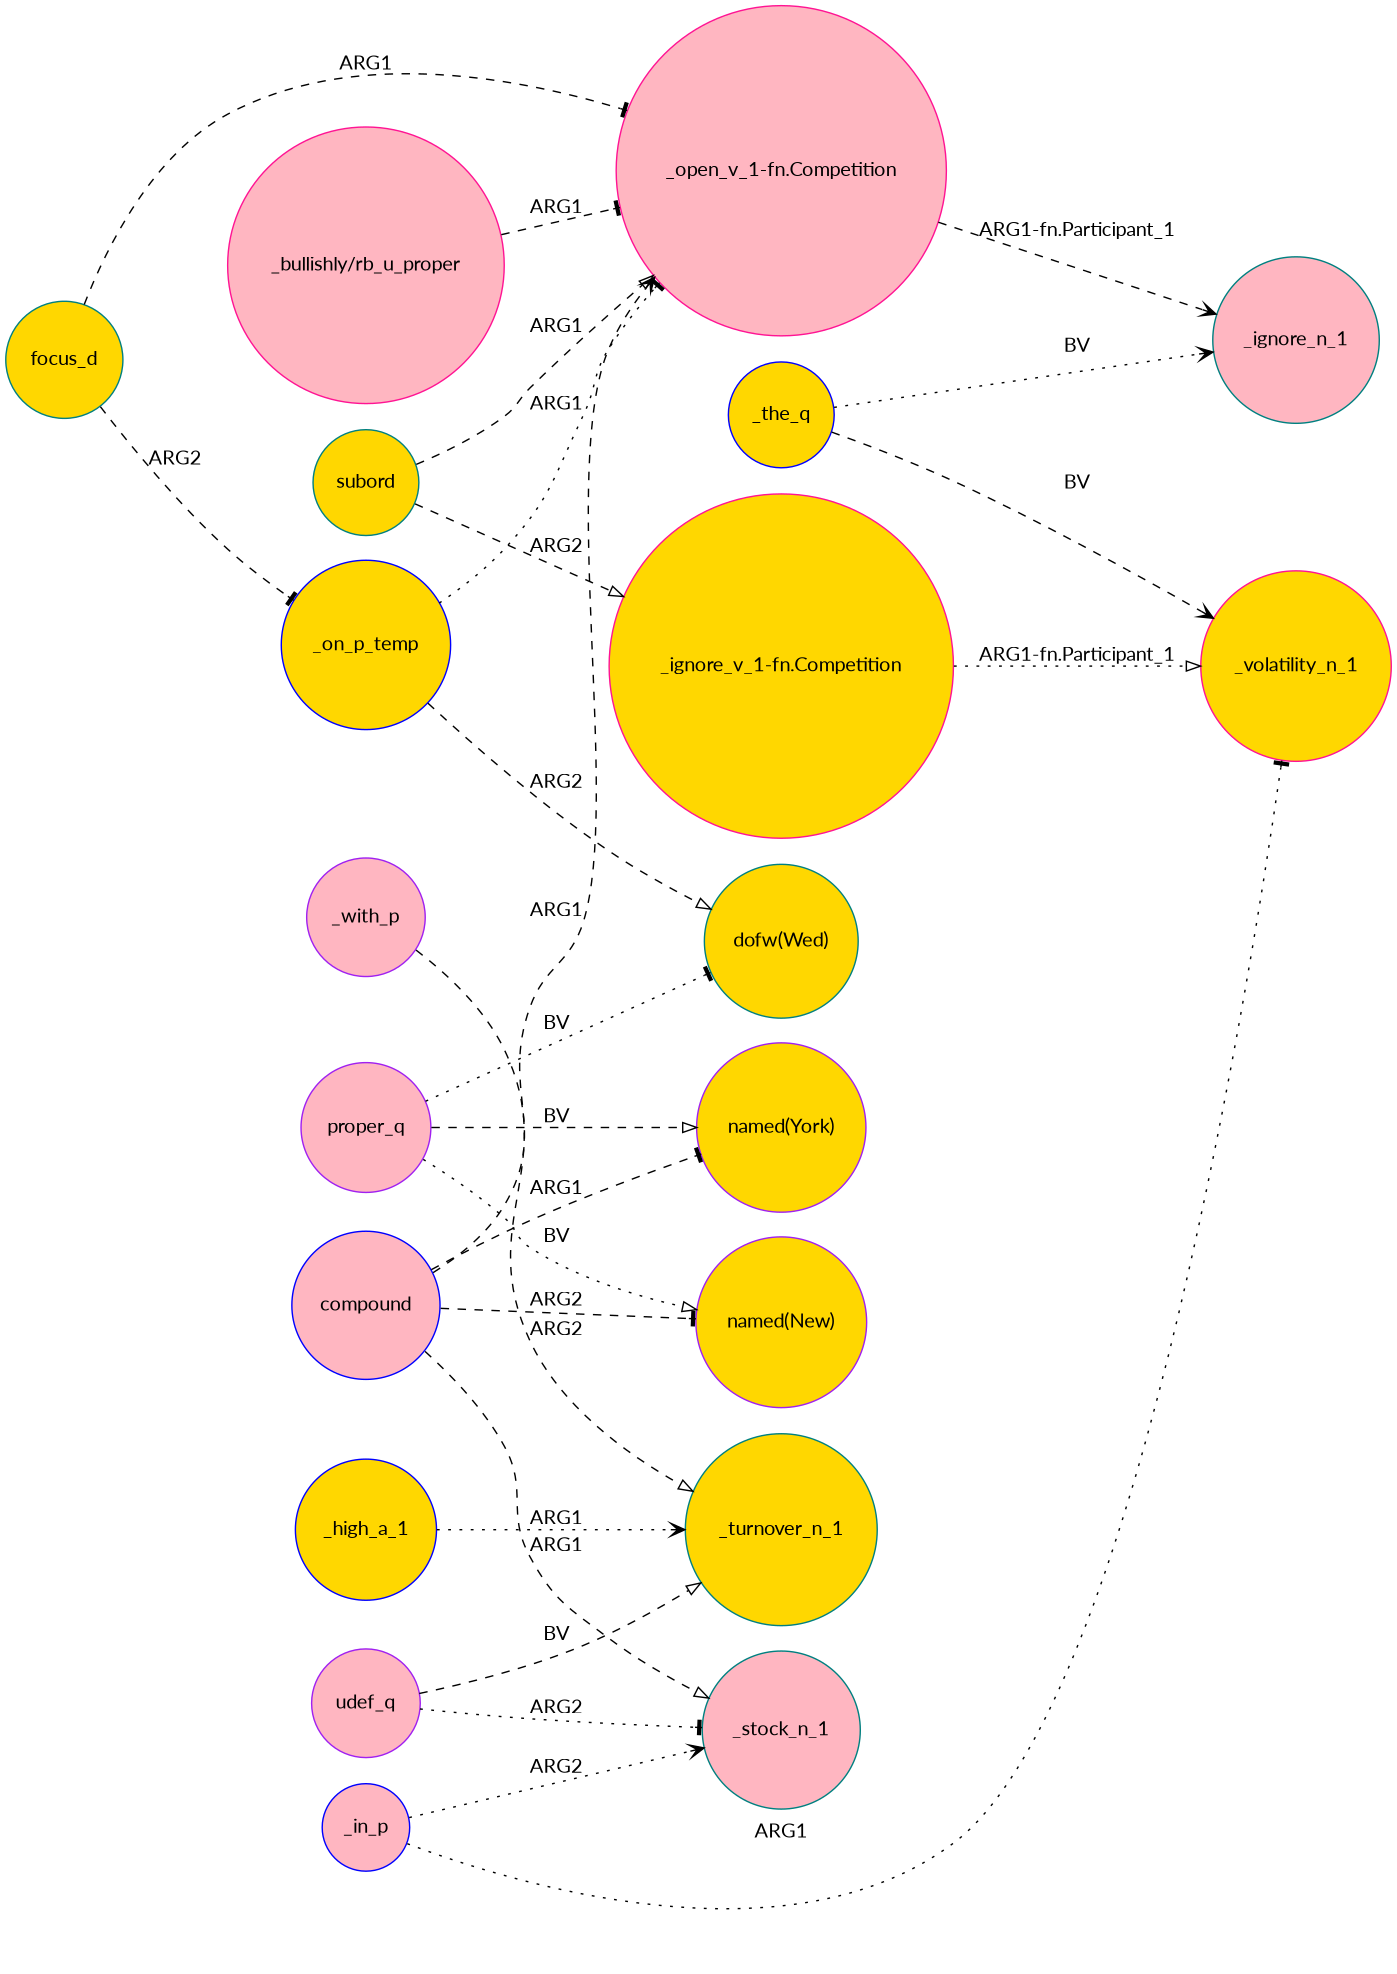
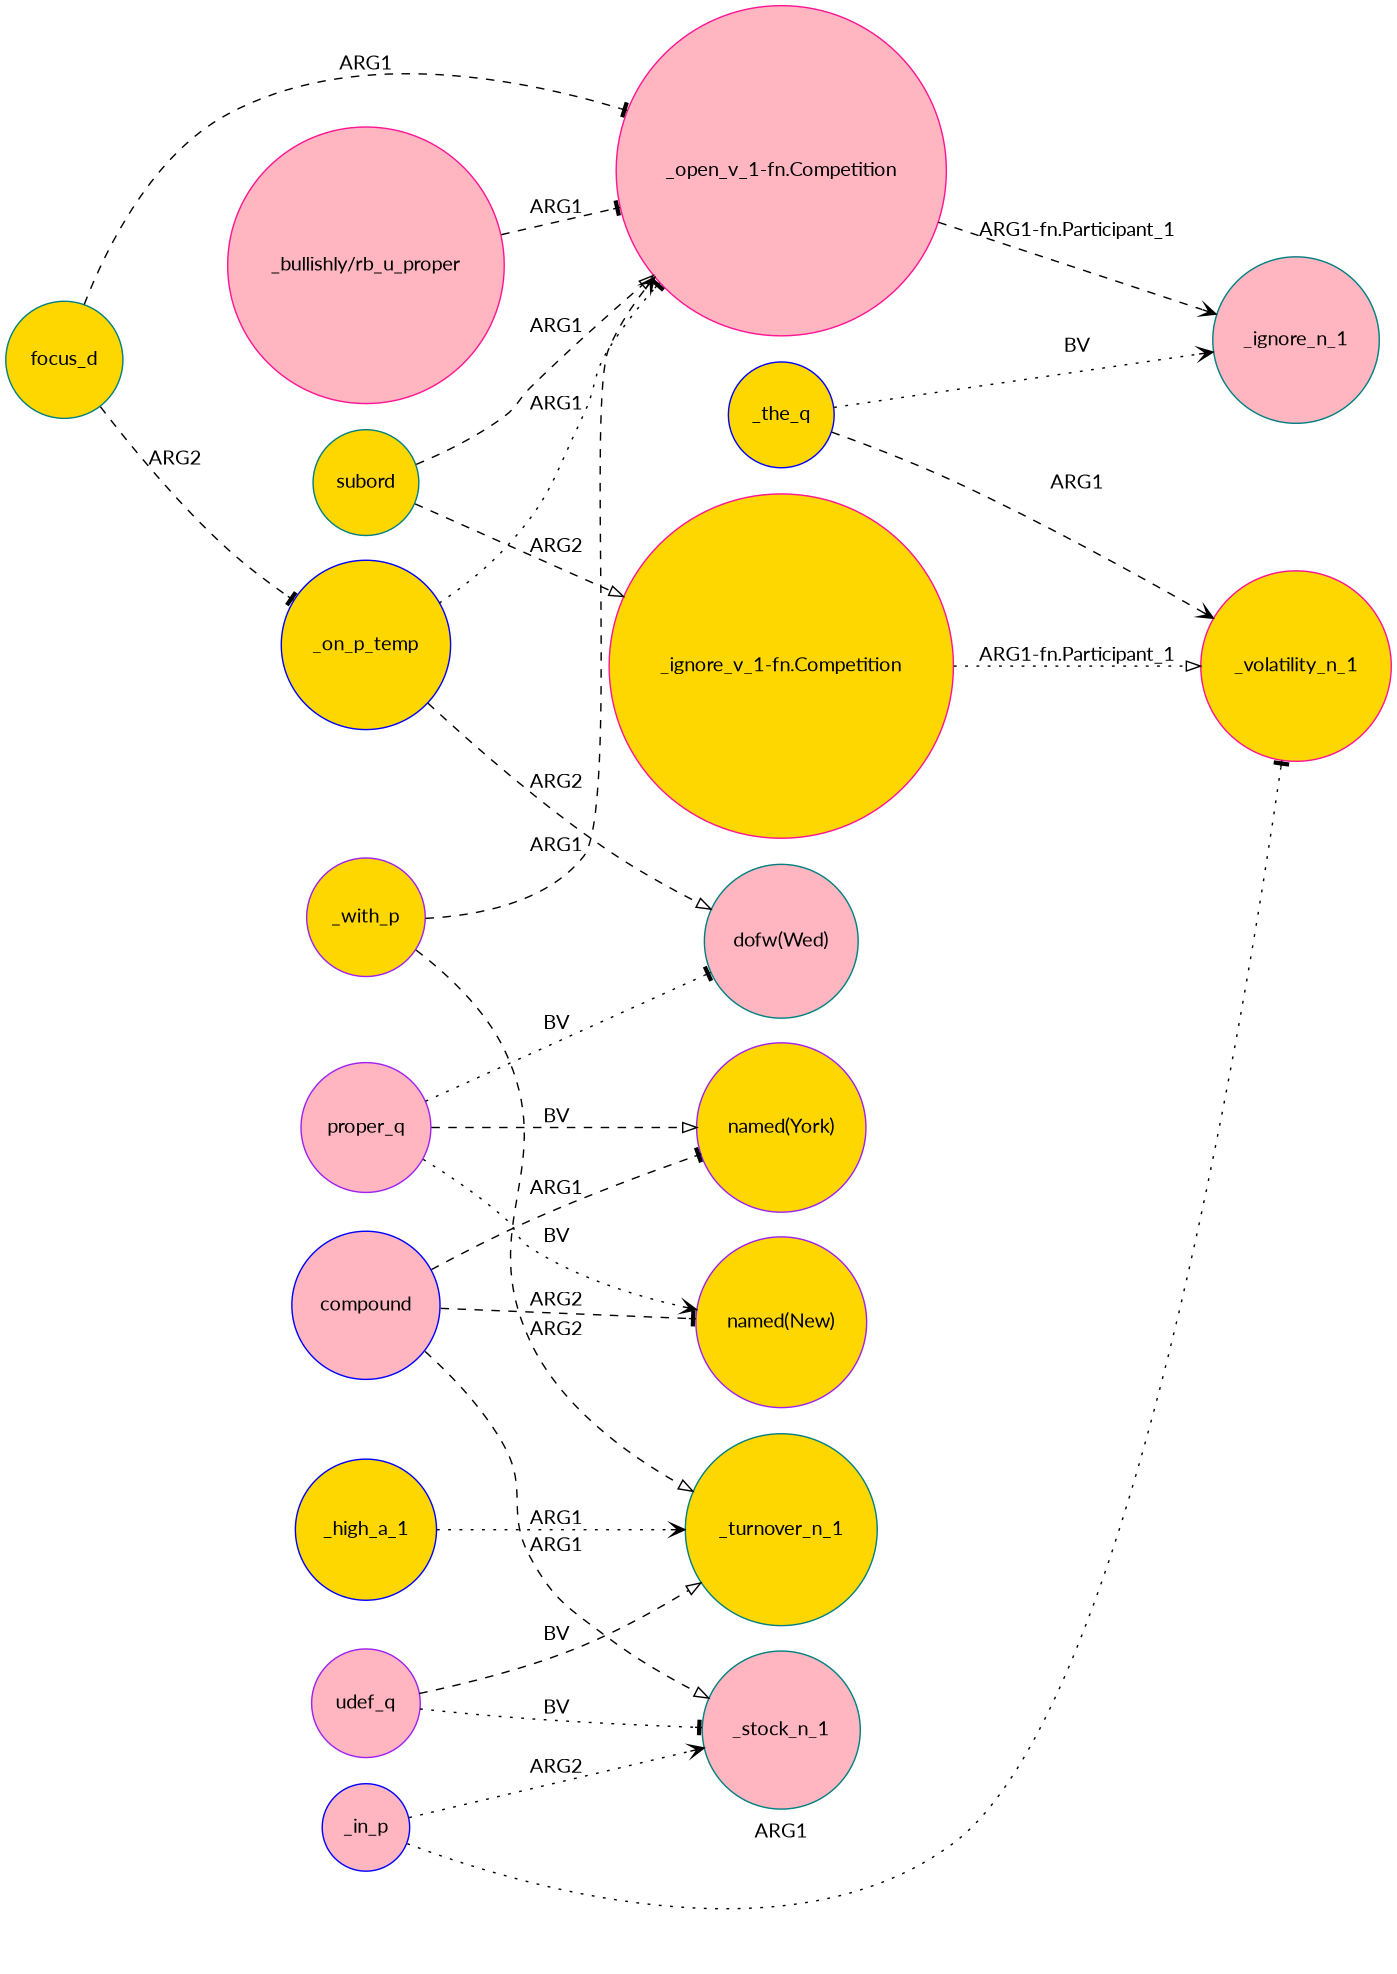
edge "_the_q" -> "_volatility_n_1": label "BV" -> "ARG1"
edge "compound" -> "_open_v_1-fn.Competition": now "_with_p" -> "_open_v_1-fn.Competition"
node "_with_p": fillcolor lightpink -> gold
node "dofw(Wed)": fillcolor gold -> lightpink
edge "proper_q" -> "named(New)": arrowhead onormal -> vee
edge "udef_q" -> "_stock_n_1": label "ARG2" -> "BV"
